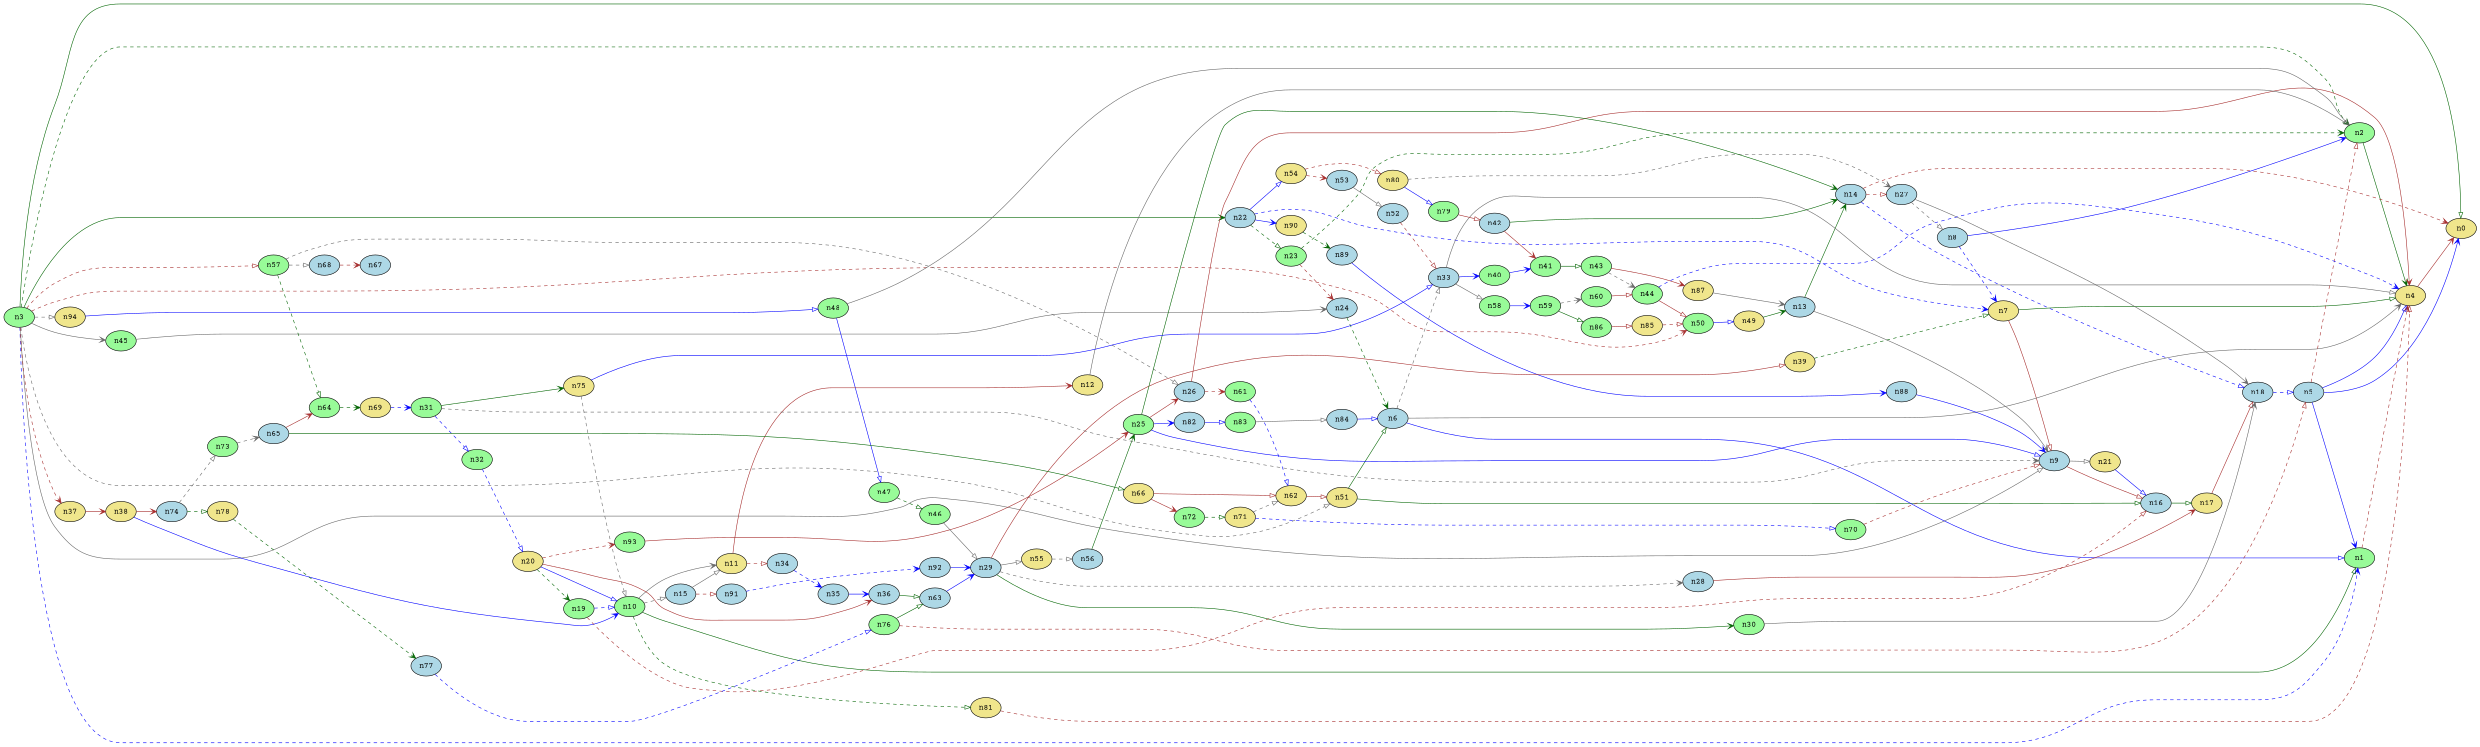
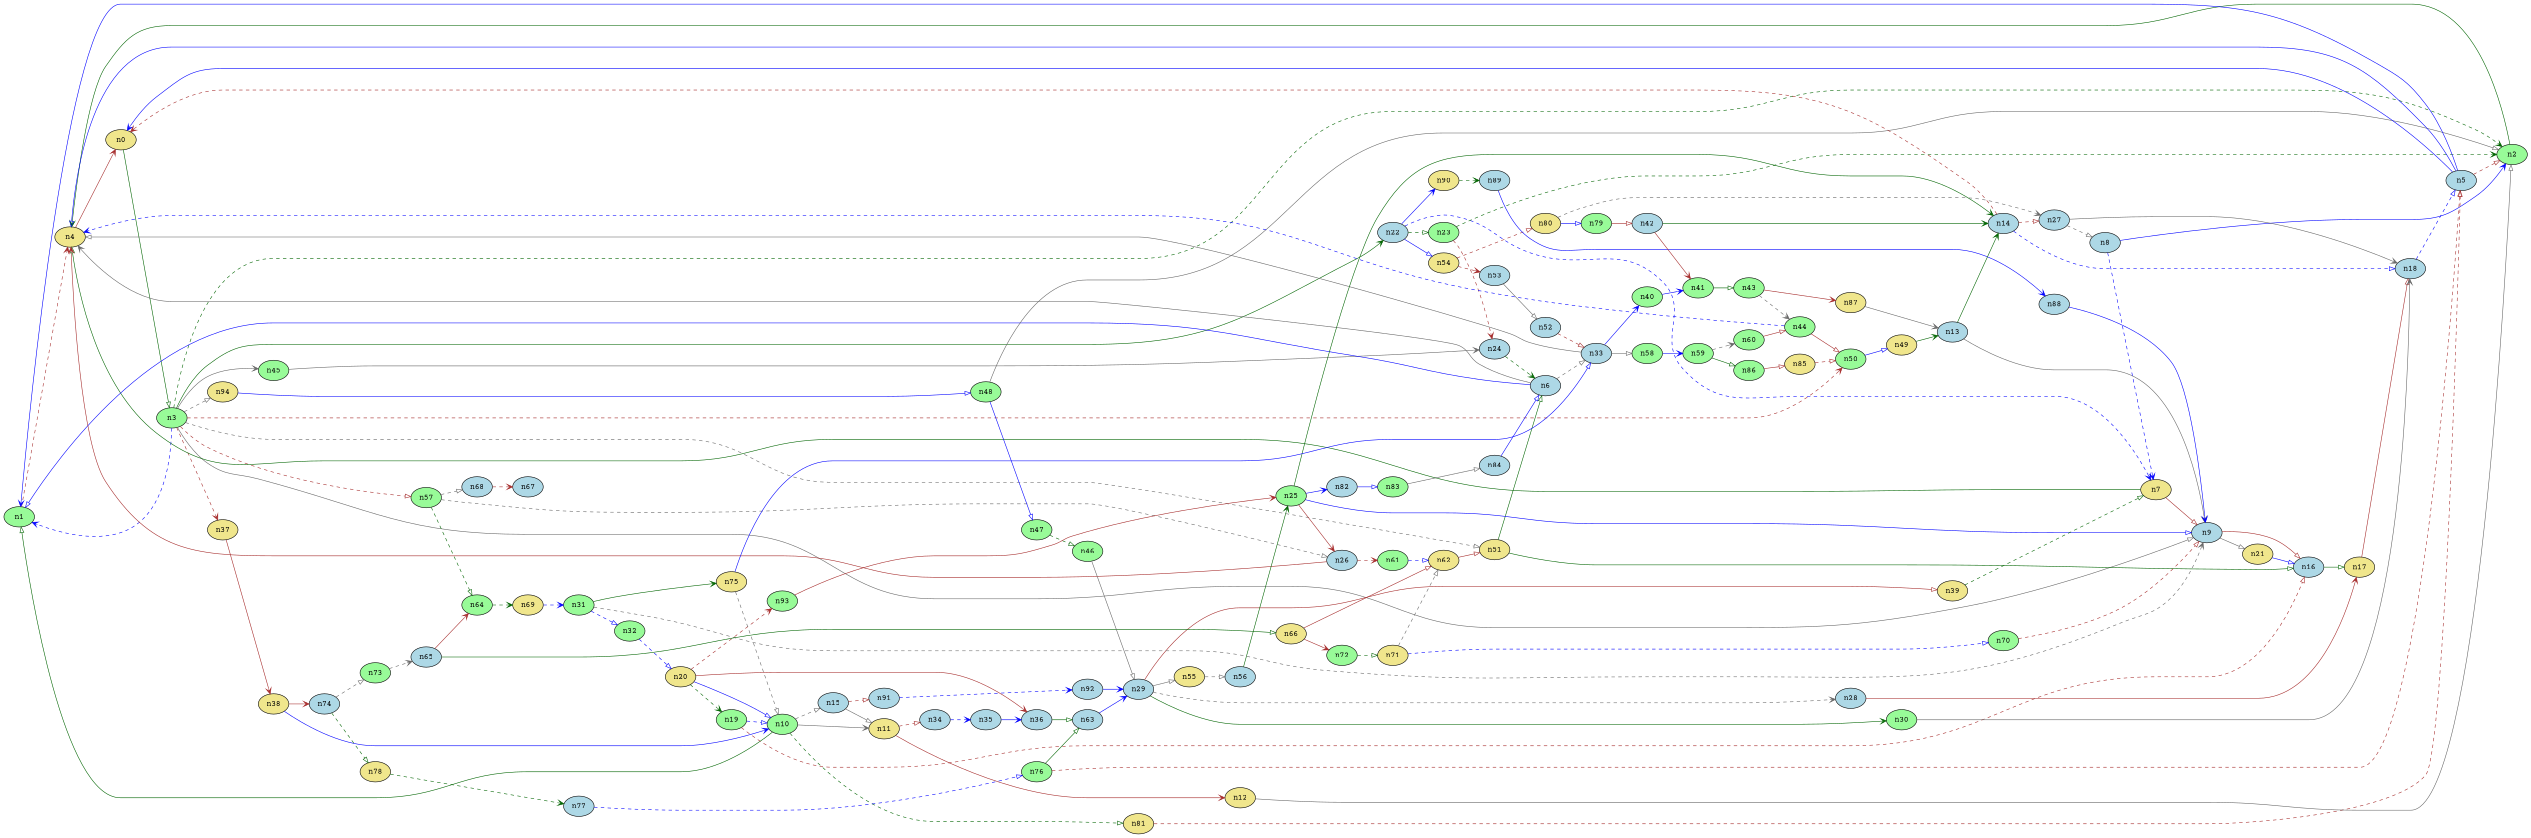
edge "n3" -> "n0": reversed
edge "n81" -> "n4": now "n81" -> "n5"
